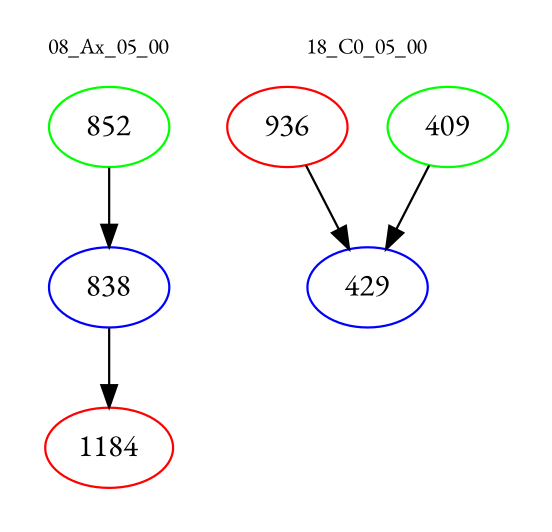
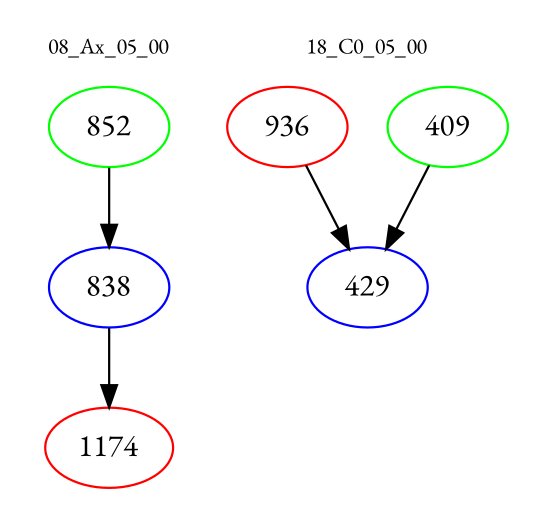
node "1184": label "1184" -> "1174"
